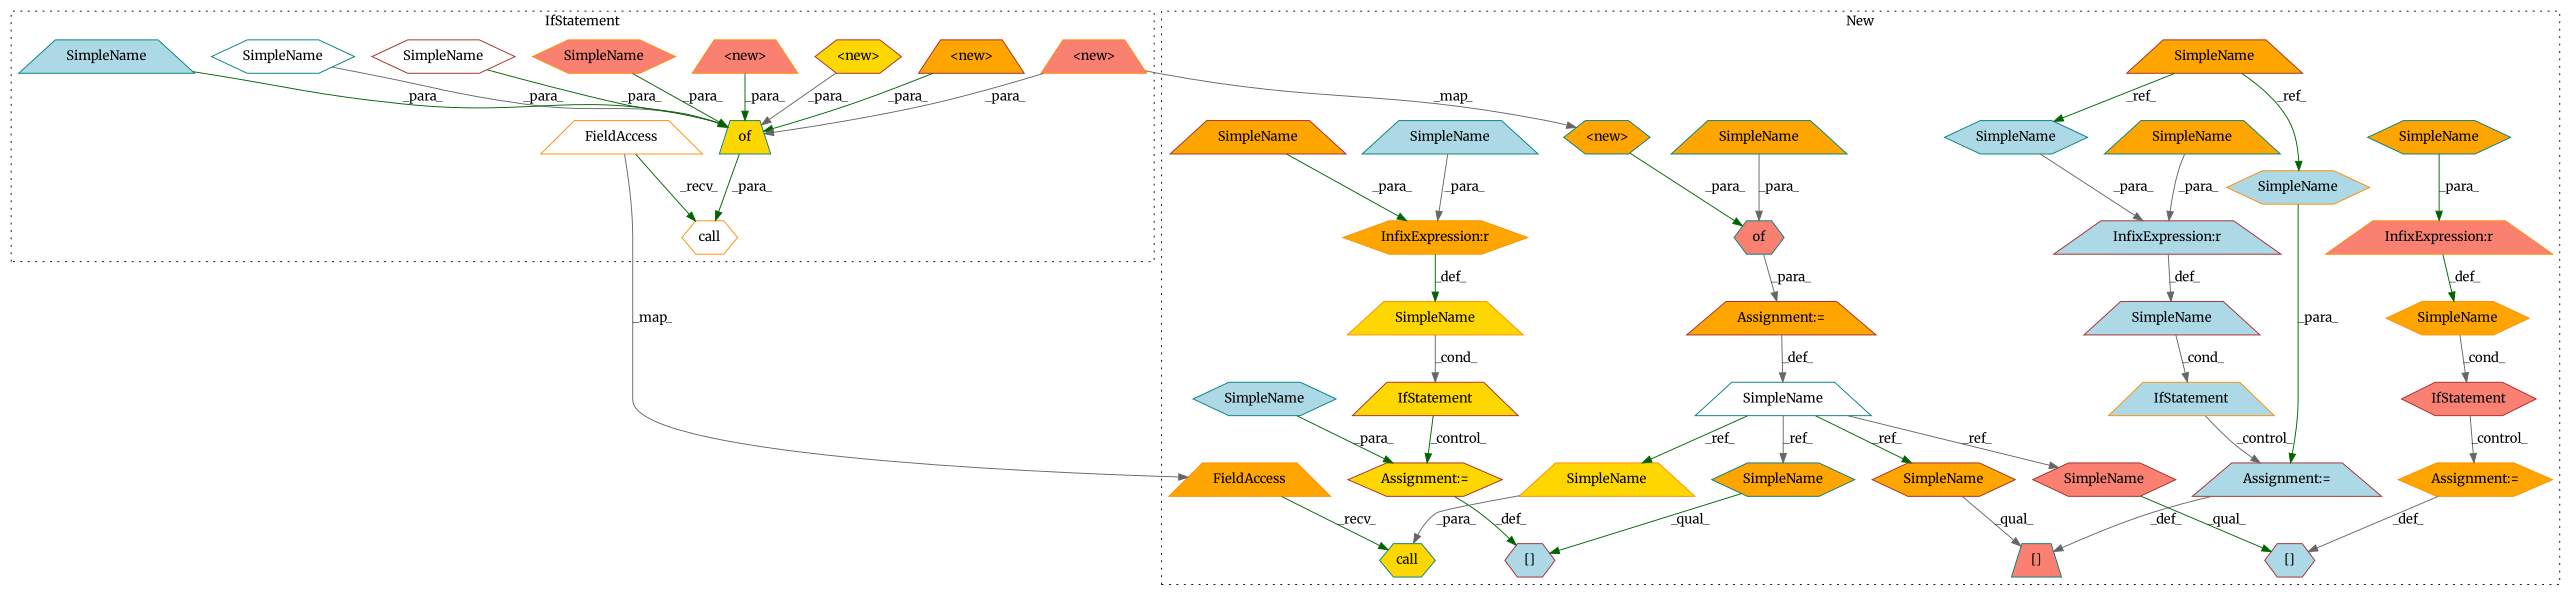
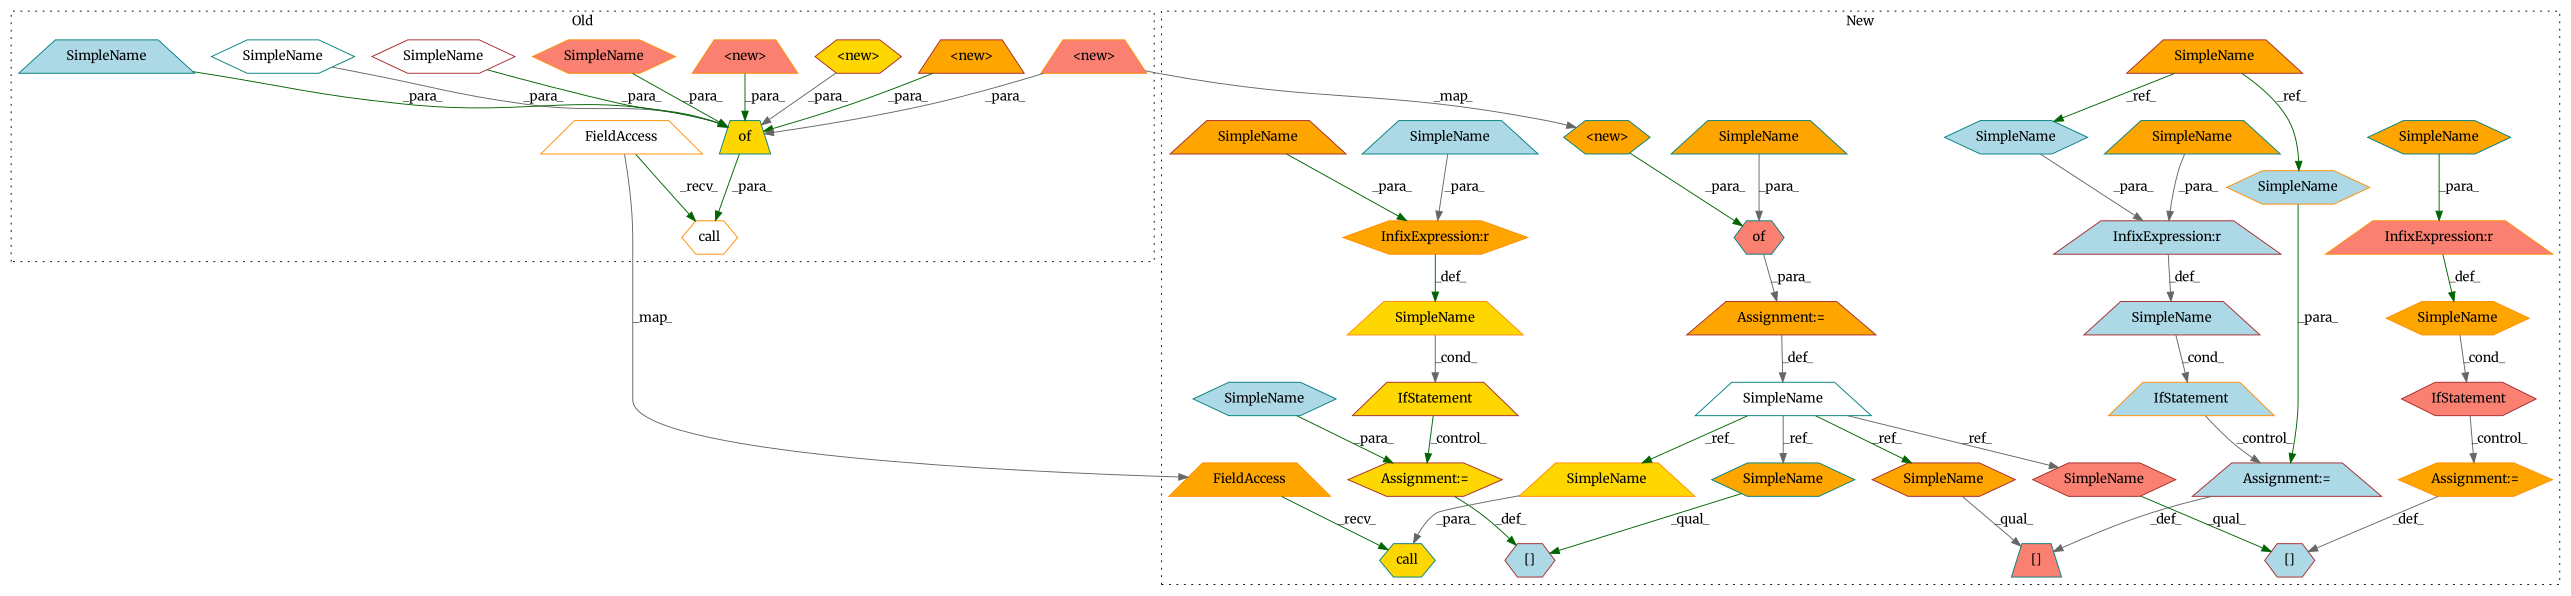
cluster "IfStatement": label "IfStatement" -> "Old"
